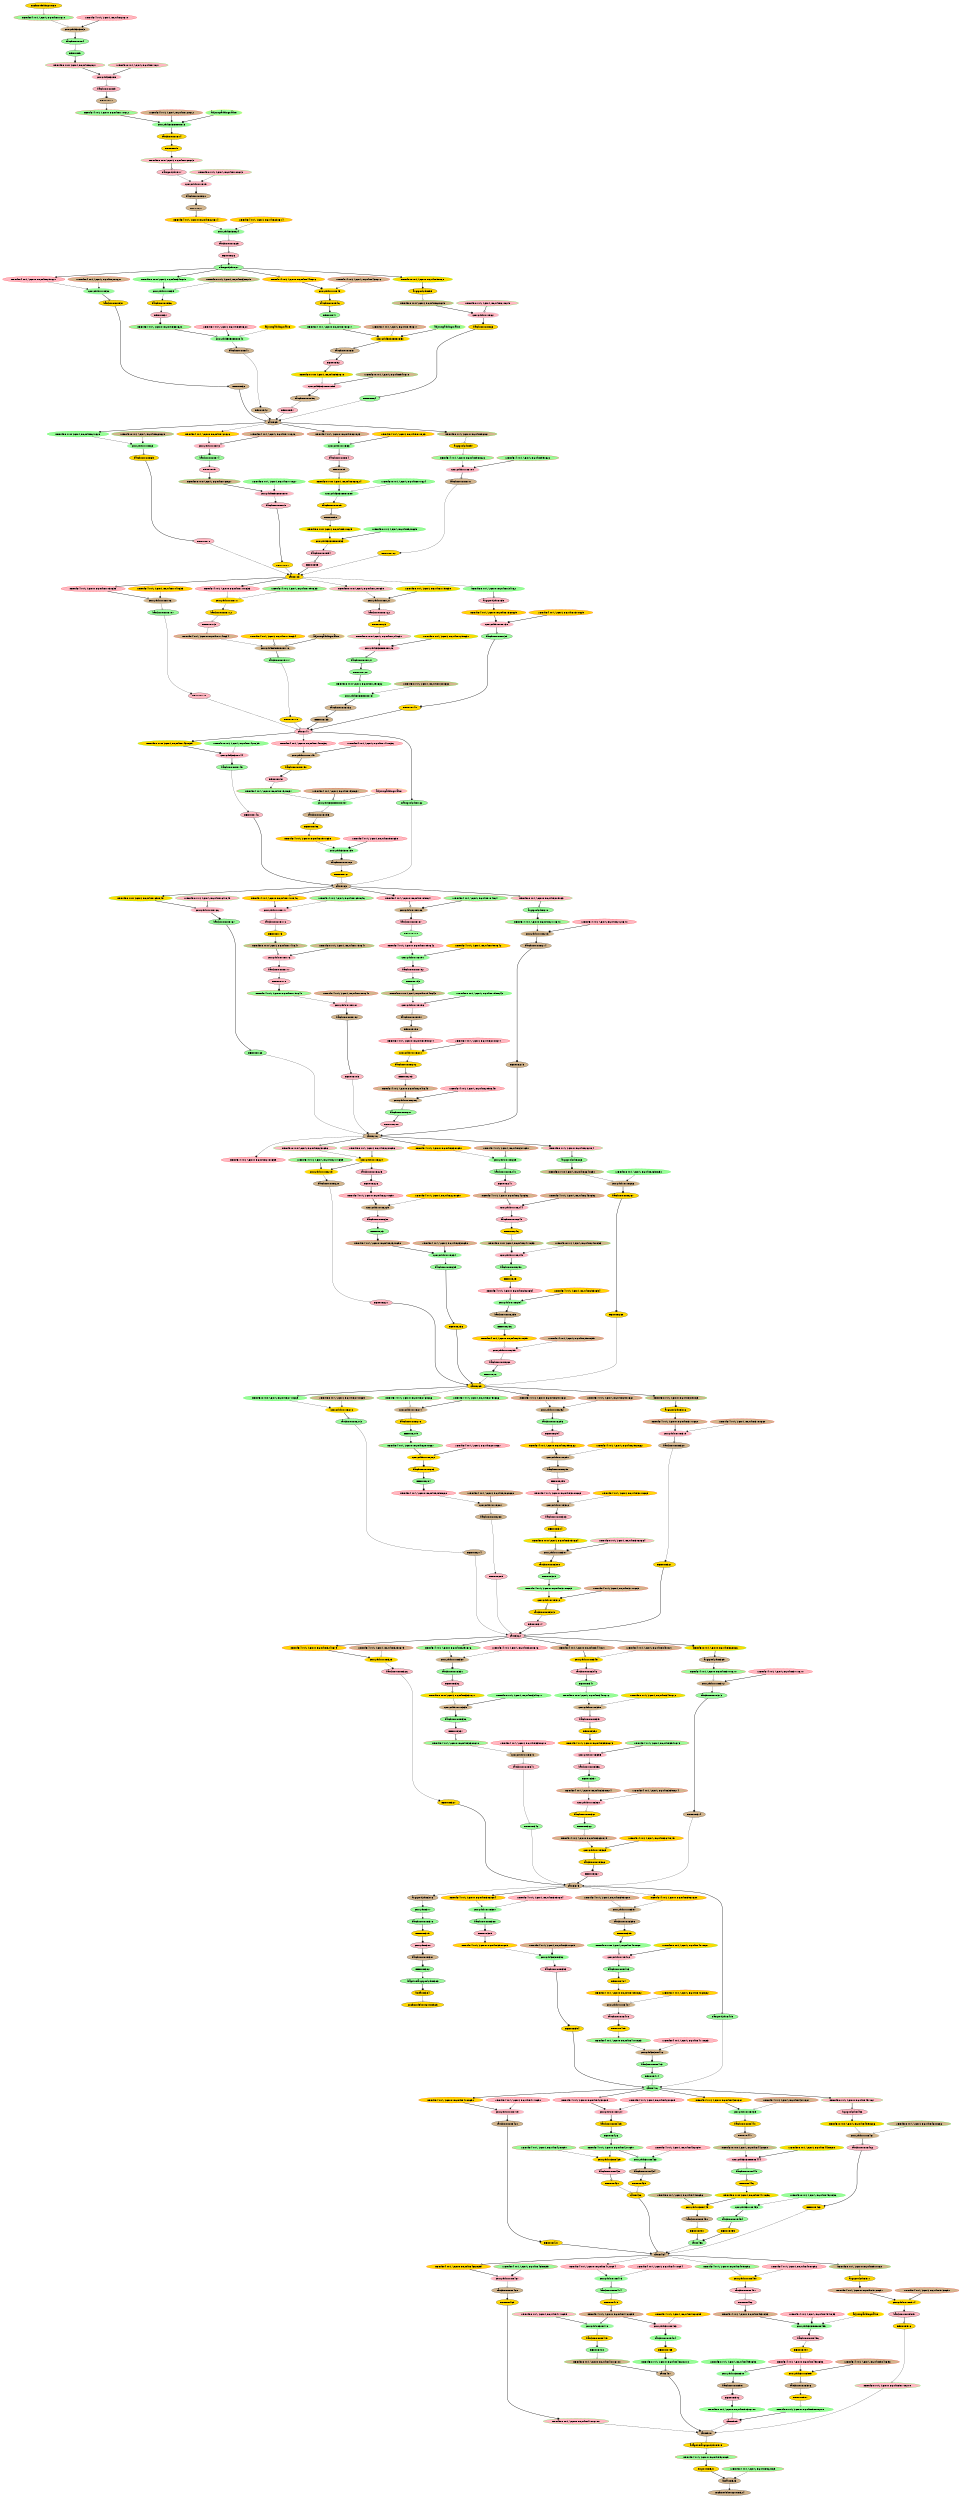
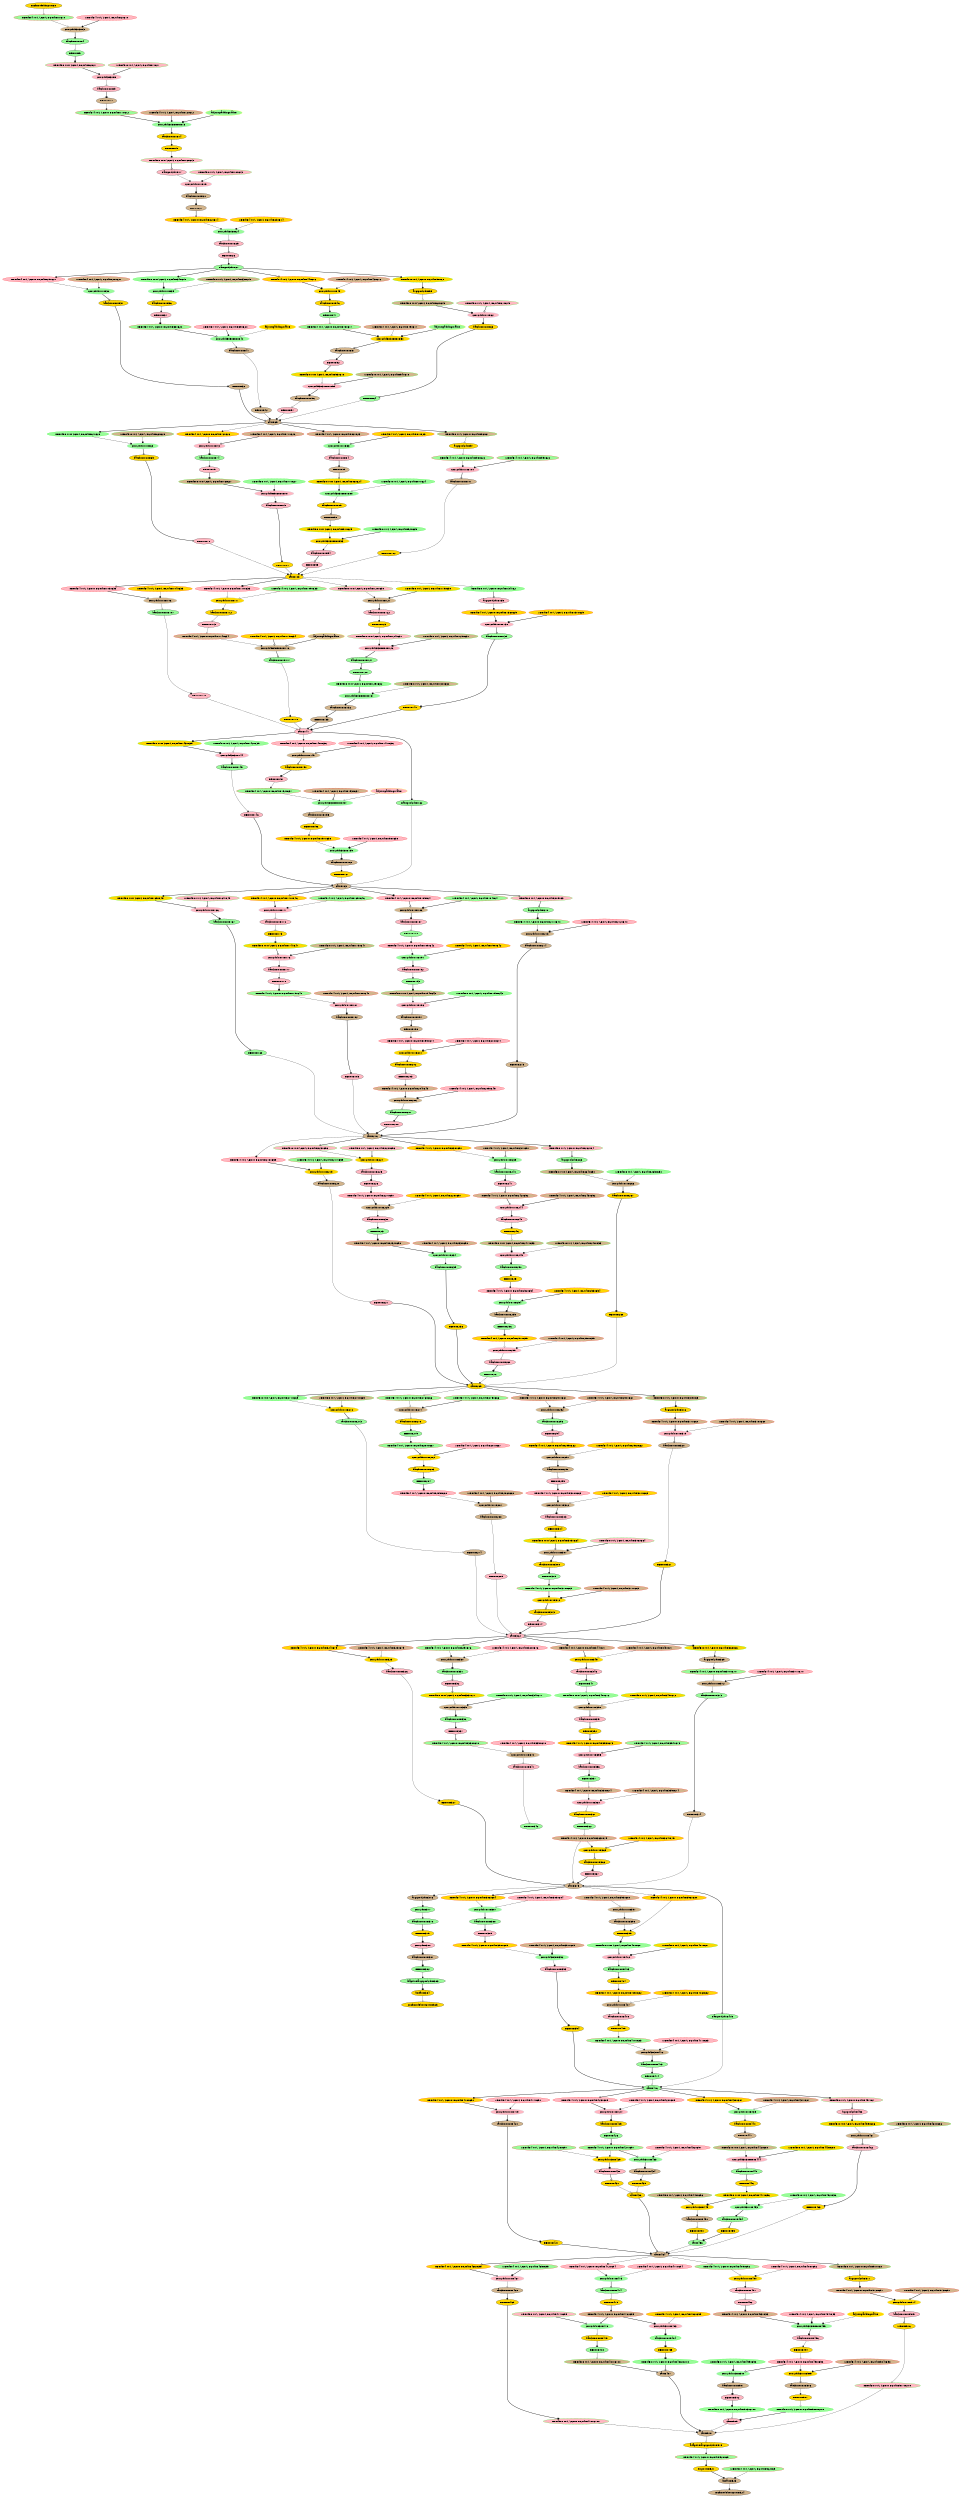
node "WFQ_[B:8 M:S SGN:S PC:Y]_#125_G31": fillcolor gold -> tan
node "AFQ_[B:8 M:A SGN:S PC:N]_#174_G47": fillcolor tan -> gold
edge "conv2d_k1x1_#224" -> "conv2d_k1x1_#219": now "AFQ_[B:4 M:S SGN:U PC:N]_#218_G59" -> "conv2d_k1x1_#219"
edge "conv2d_k1x7_#282" -> "batch_norm_#283": style bold -> solid
edge "RELU_#342" -> "cat_#375": now "AFQ_[B:4 M:S SGN:U PC:N]_#363_G75" -> "cat_#375"
edge "AFQ_[B:4 M:S SGN:U PC:N]_#396_G80" -> "conv2d_k1x1_#397": now "AFQ_[B:4 M:S SGN:U PC:N]_#396_G80" -> "RELU_#399"
node "RELU_#516": label "RELU_#516" -> "WFQ_#516"
